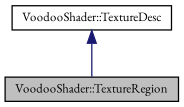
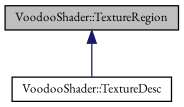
edge "VoodooShader::TextureRegion" -> "VoodooShader::TextureDesc": reversed
